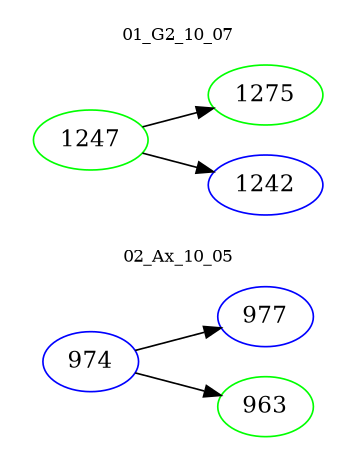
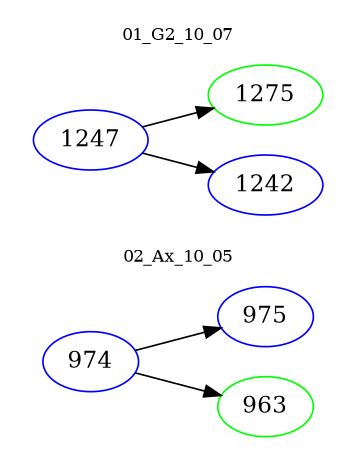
node "1247": color green -> blue
node "977": label "977" -> "975"
